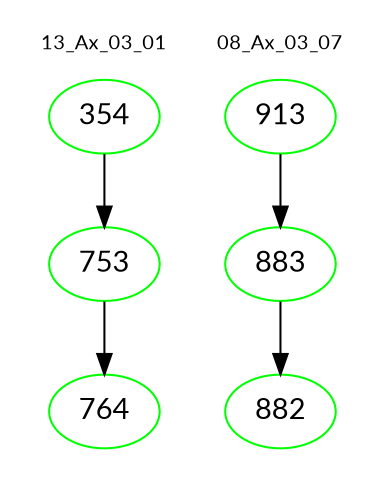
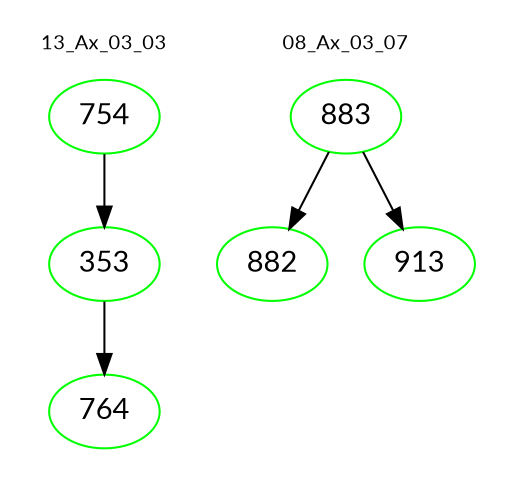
cluster "13_Ax_03_01": label "13_Ax_03_01" -> "13_Ax_03_03"
node "354": label "354" -> "754"
edge "913" -> "883": reversed
node "753": label "753" -> "353"
